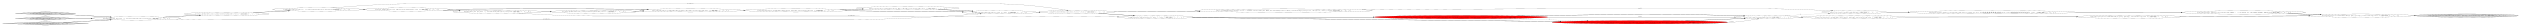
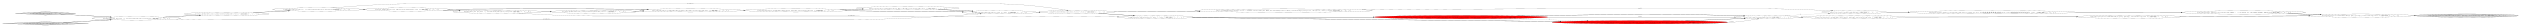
node "reloadJobManyShouldSucceed['1', '0', '0']": removed
